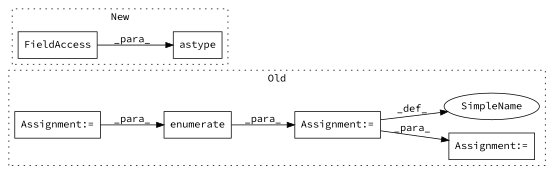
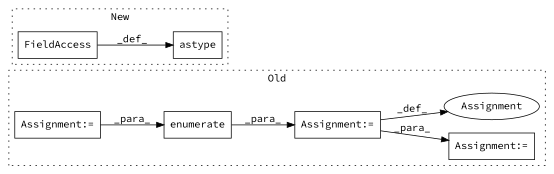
edge "FieldAccess" -> "astype": label "_para_" -> "_def_"
node "SimpleName": label "SimpleName" -> "Assignment"
